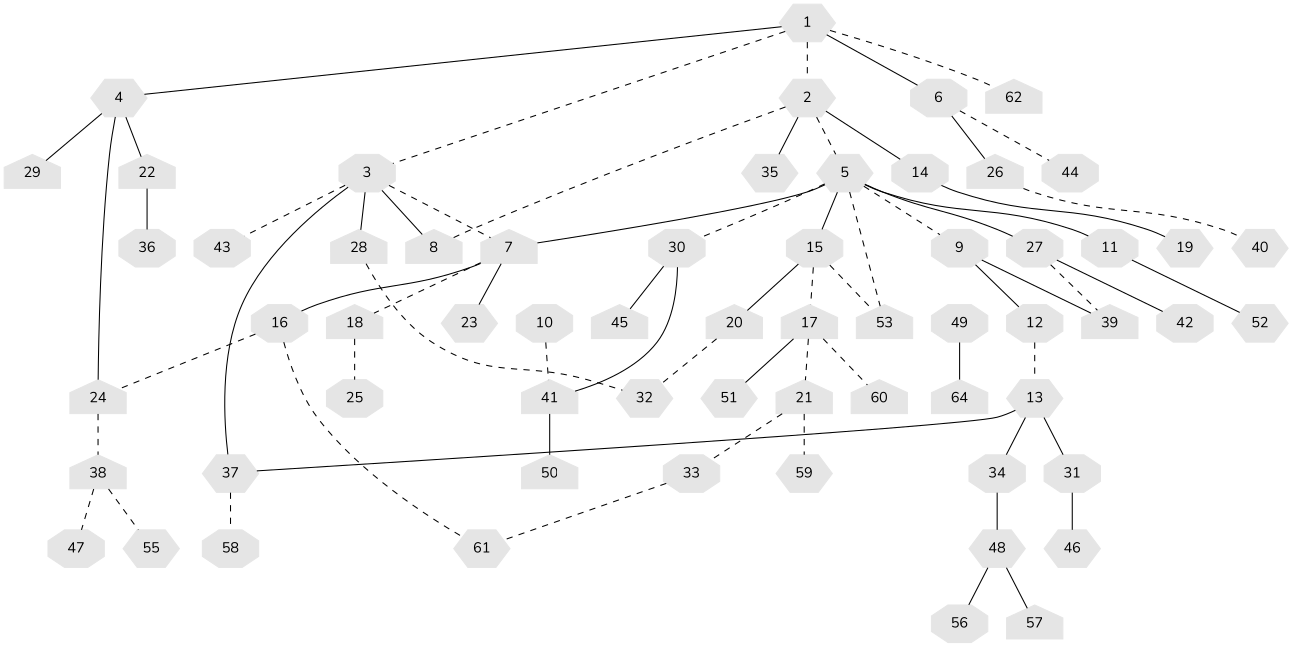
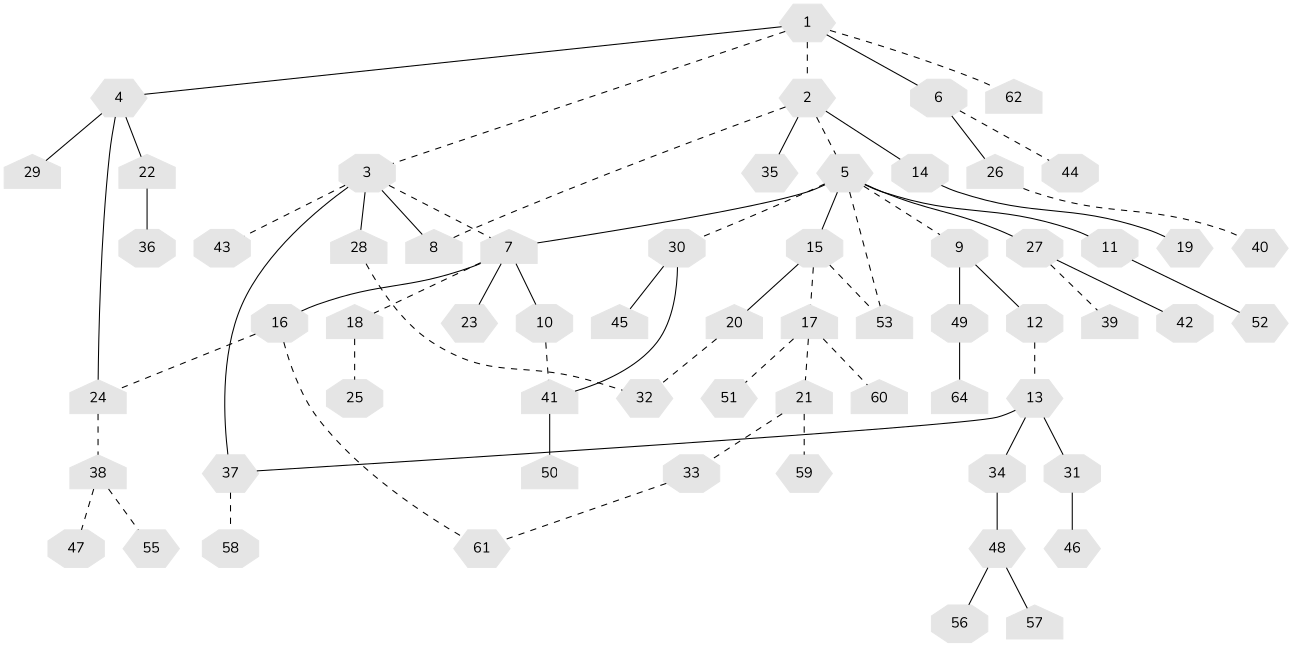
edge "7" -- "10": added
edge "9" -- "39": now "9" -- "49"
edge "17" -- "51": style solid -> dashed
